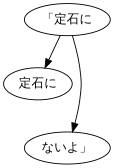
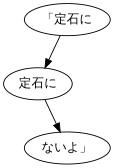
edge "「定石に" -> "ないよ」": now "定石に" -> "ないよ」"
